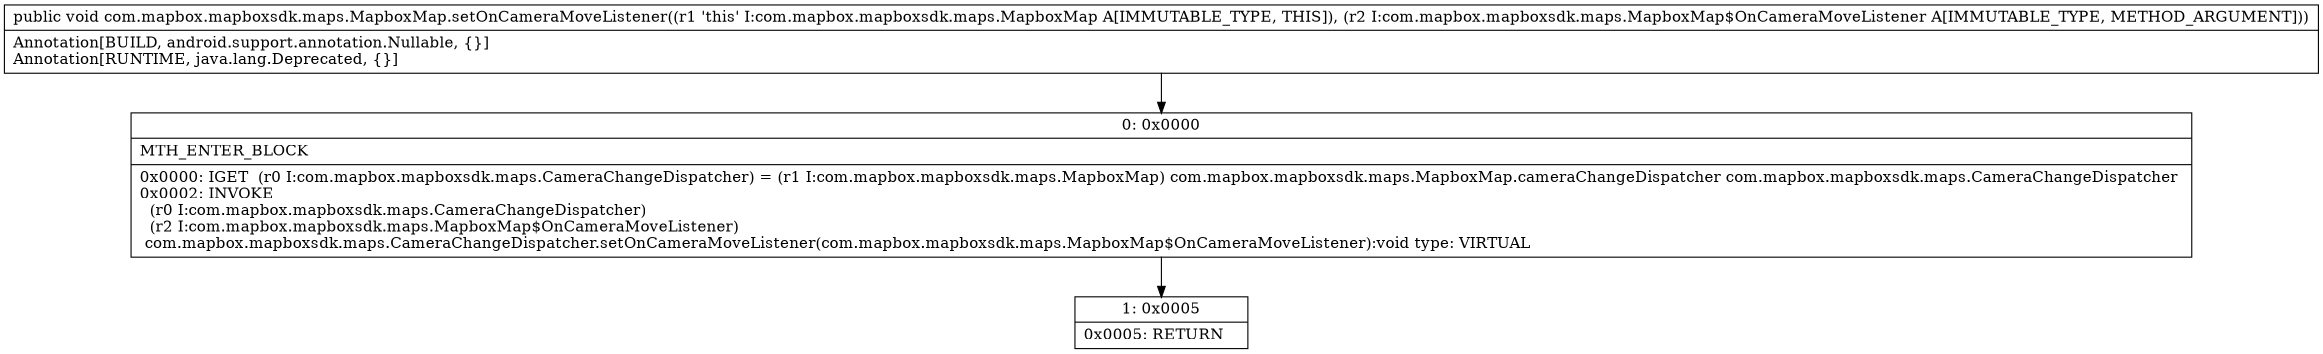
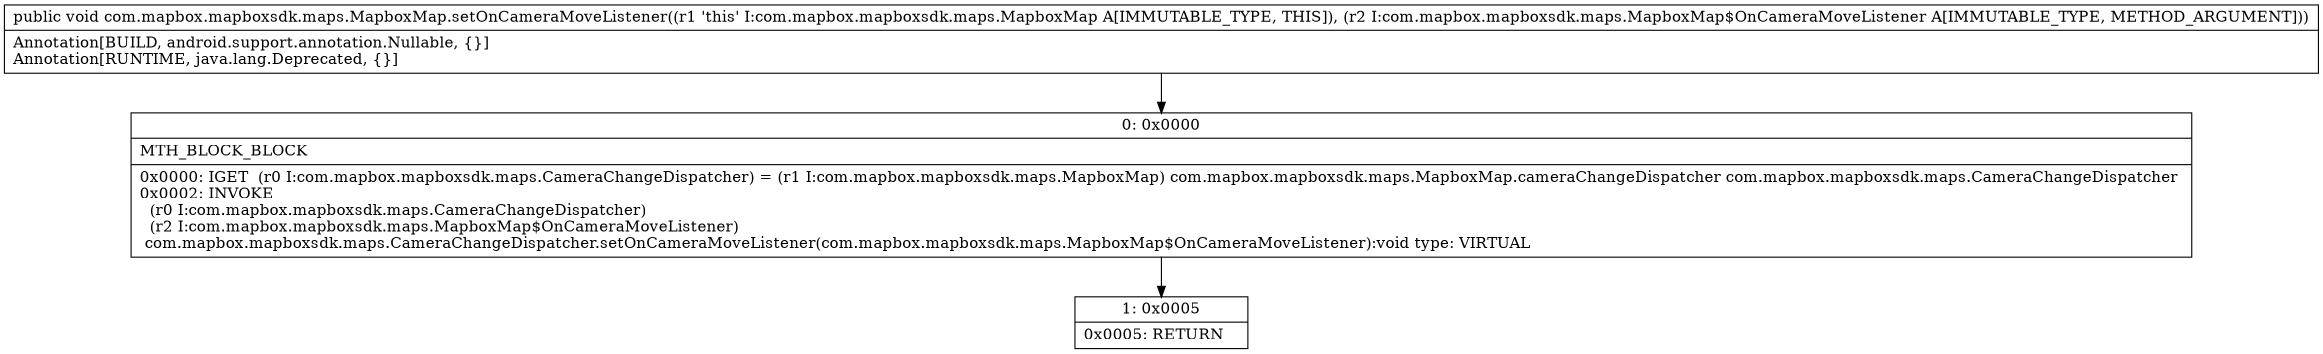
node "0: 0x0000": text "MTH_ENTER_BLOCK" -> "MTH_BLOCK_BLOCK"
